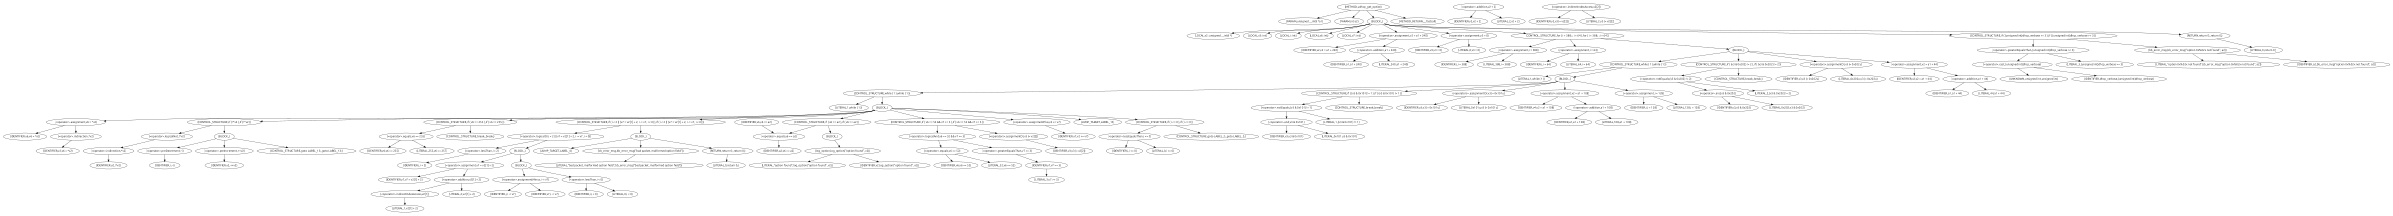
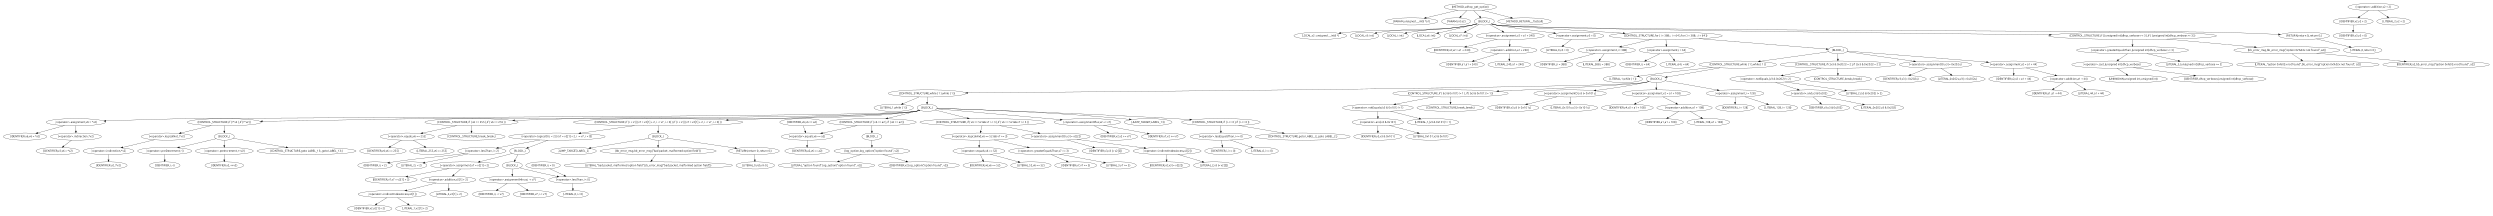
edge "(<operator>.assignment,v3 = 0)" -> "(IDENTIFIER,v3,v3 = 0)": now "(IDENTIFIER,v2,v2 + 2)" -> "(IDENTIFIER,v3,v3 = 0)"
node "(IDENTIFIER,v2,v2 += v7)": added
edge "(<operators>.assignmentOr,v3 |= v2[2])" -> "(<operator>.indirectIndexAccess,v2[2])": added
node "(LITERAL,255,v6 == 257)": label "(LITERAL,255,v6 == 257)" -> "(LITERAL,255,v6 == 255)"
node "(JUMP_TARGET,LABEL_4)": label "(JUMP_TARGET,LABEL_4)" -> "(JUMP_TARGET,LABEL_2)"
node "(LITERAL,2,i < 2)": added
edge "(IDENTIFIER,v7,v7 >= 3)" -> "(LITERAL,3,v7 >= 3)": now "(<operator>.greaterEqualsThan,v7 >= 3)" -> "(LITERAL,3,v7 >= 3)"
edge "(<operator>.lessThan,i < 0)" -> "(IDENTIFIER,i,i < 0)": reversed
node "(IDENTIFIER,v2,v2[1] + 2)": added
